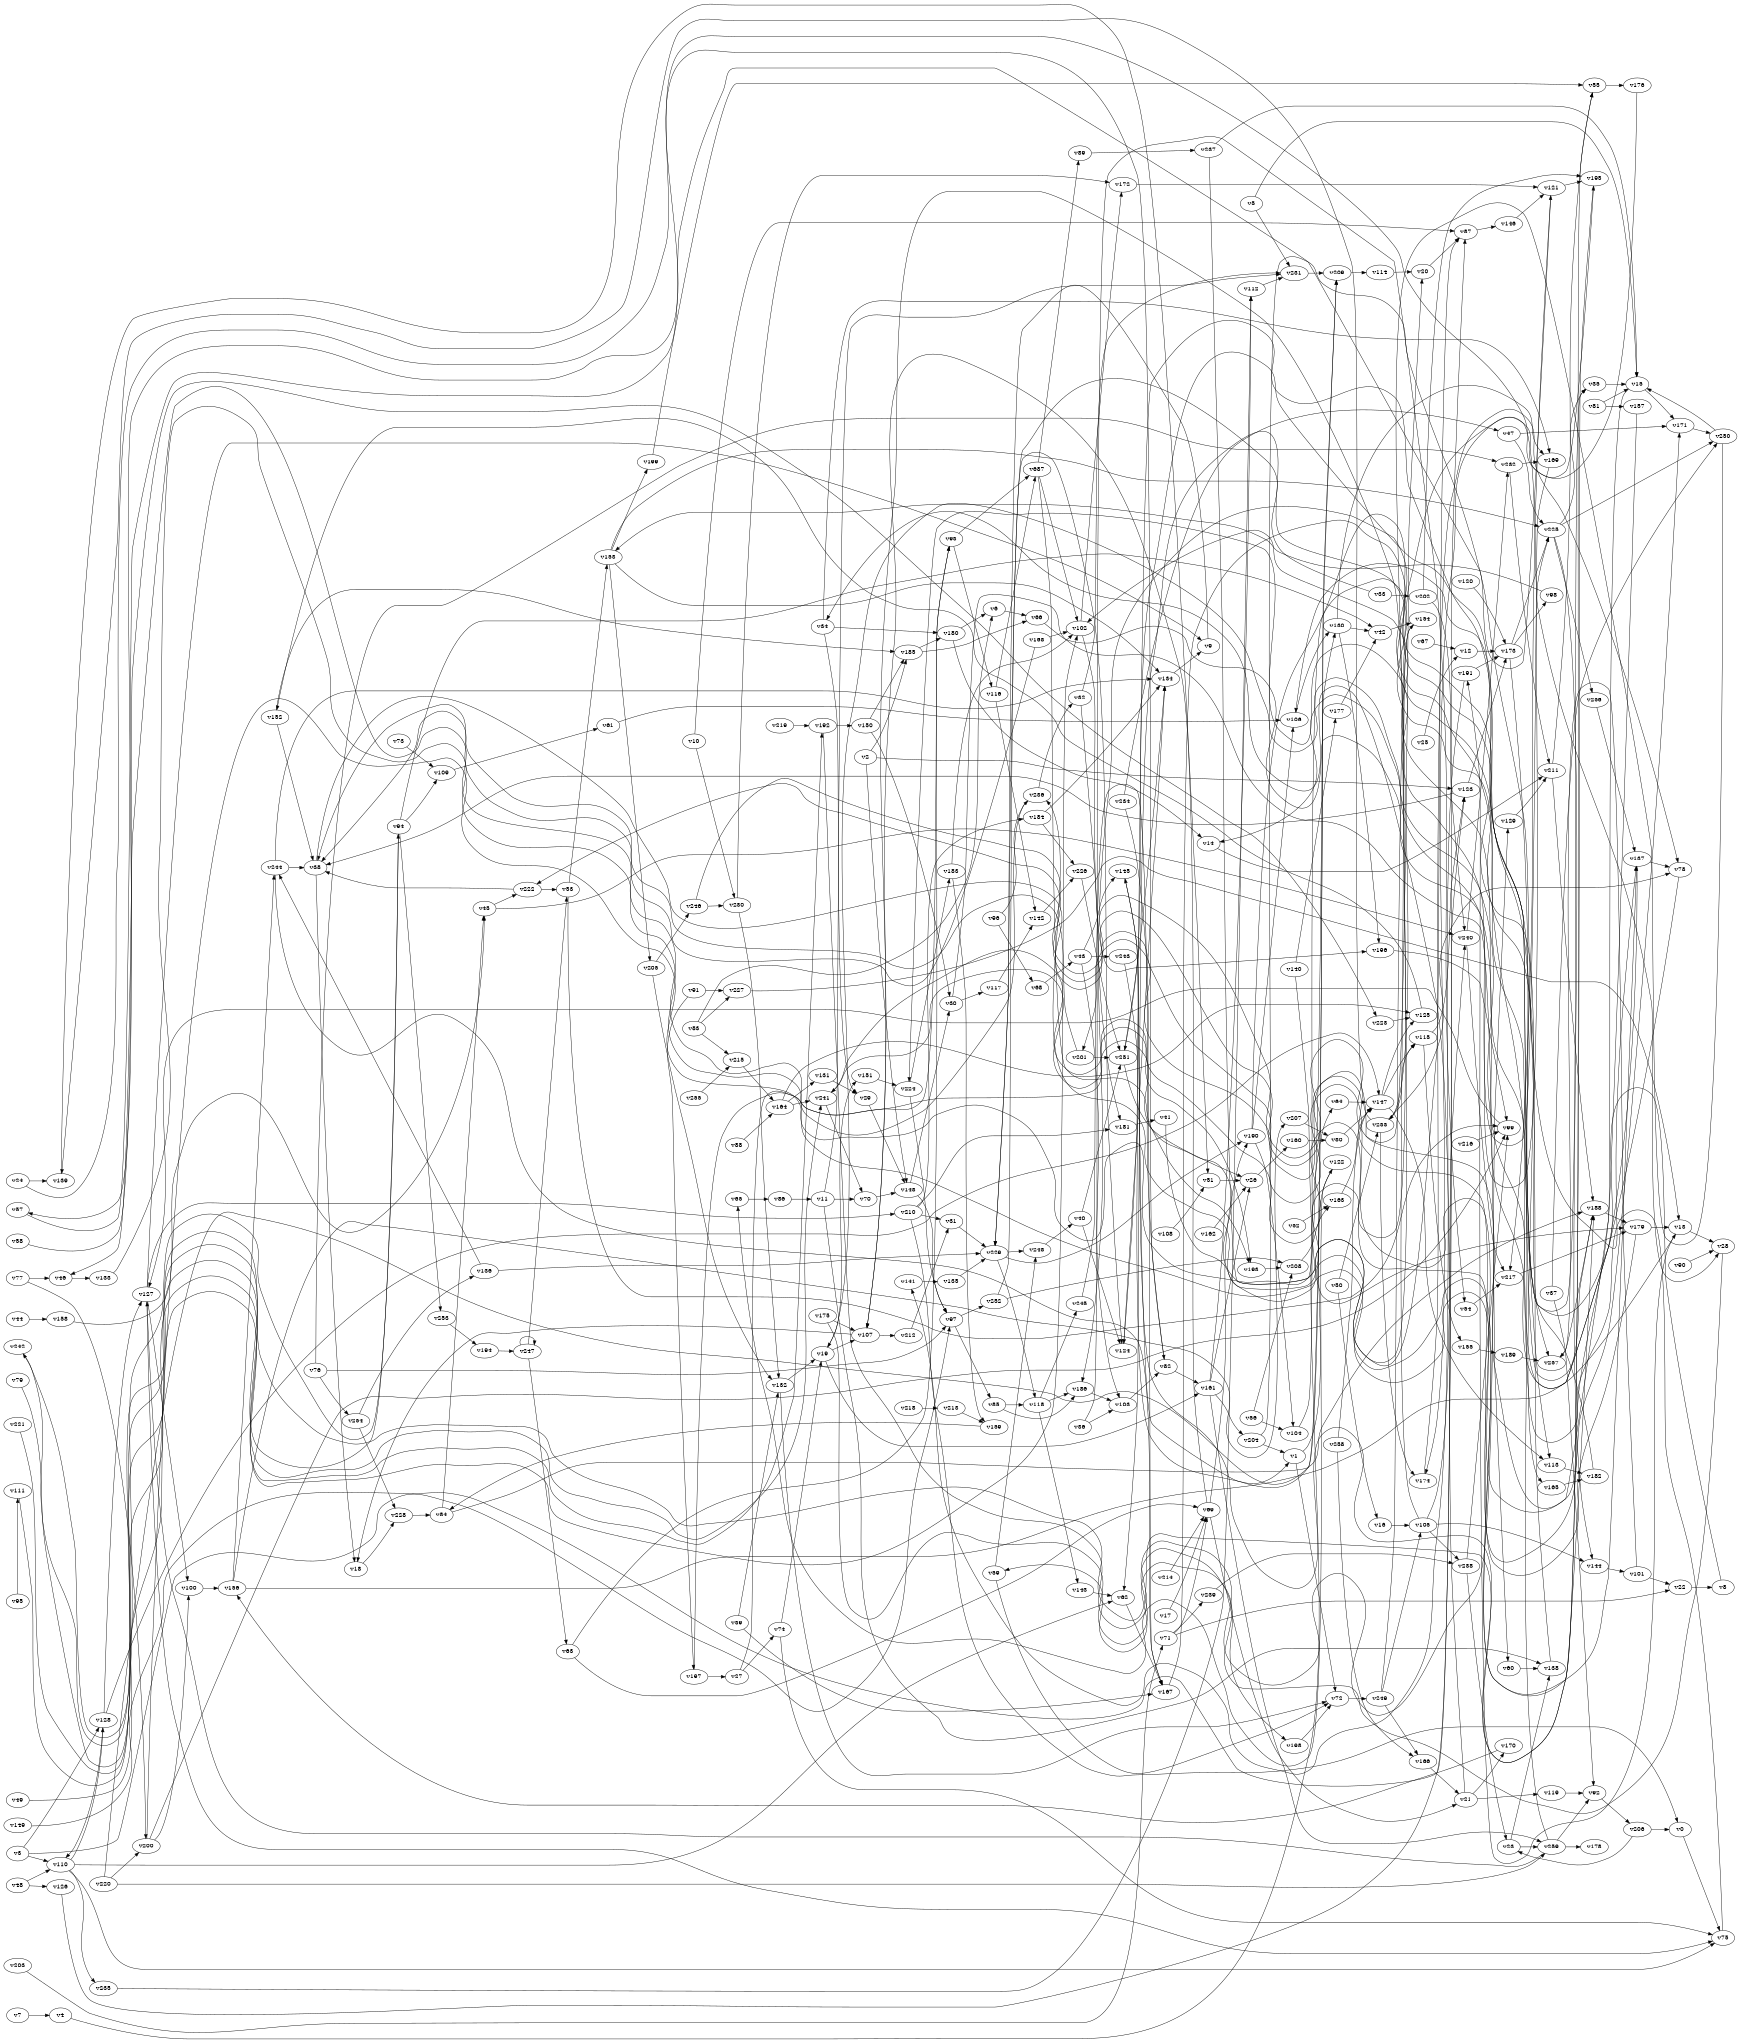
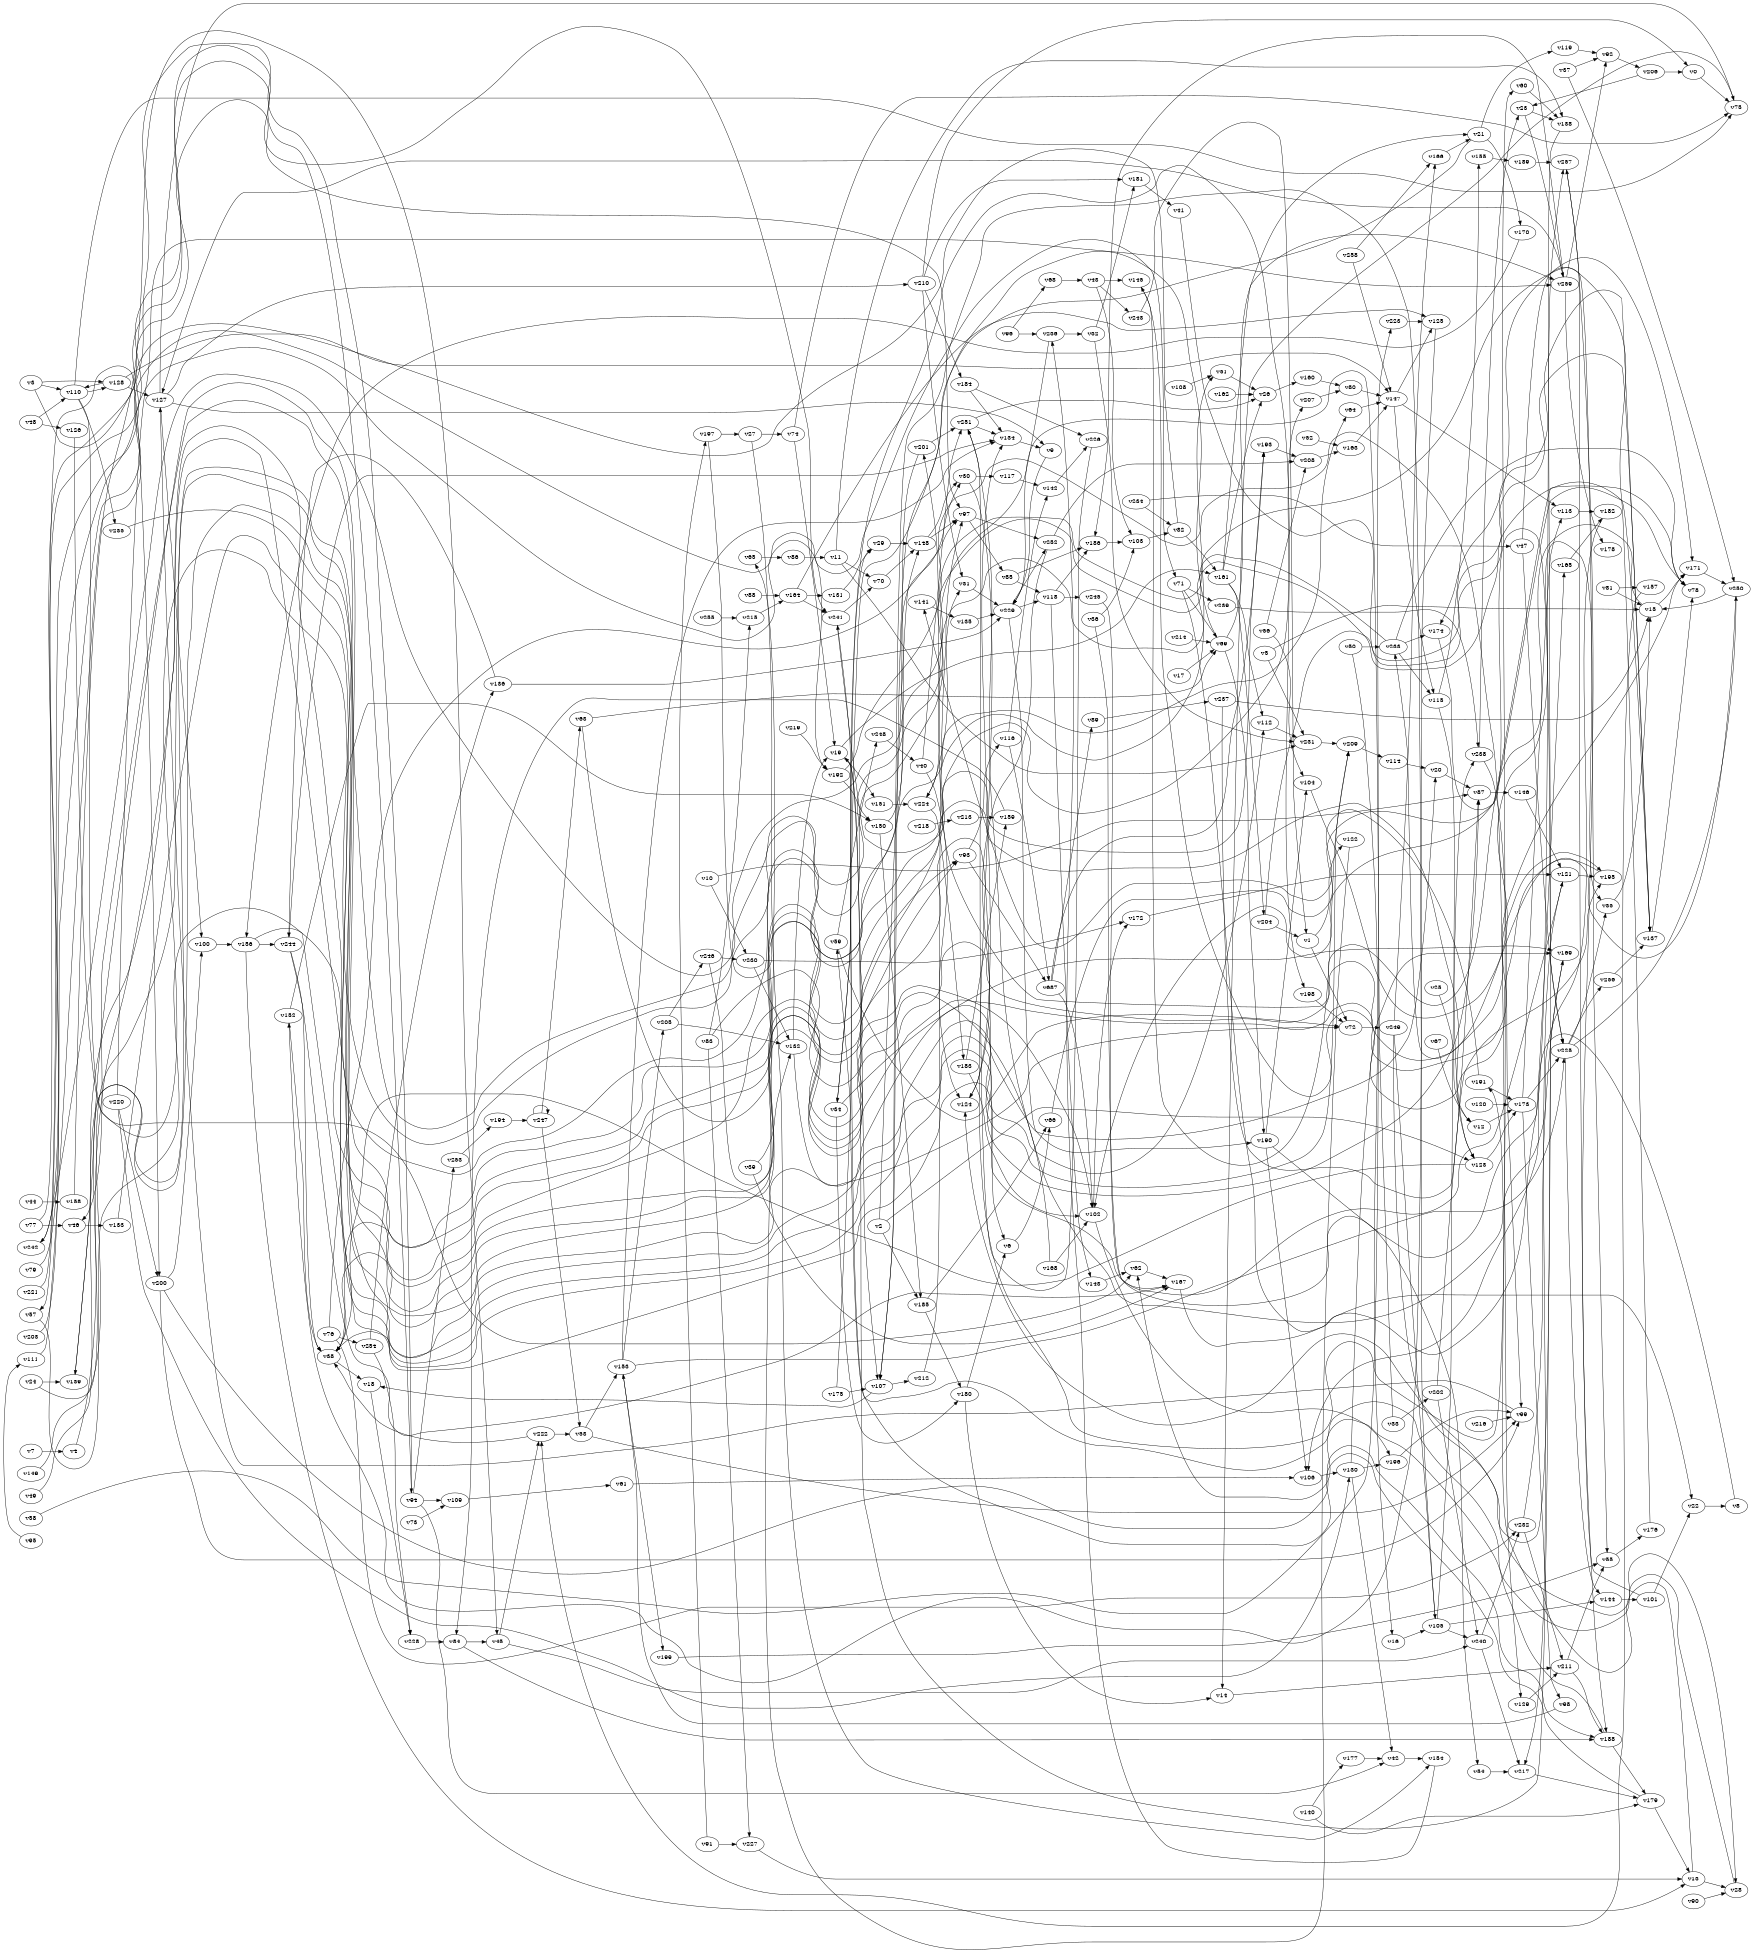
edge "v152" -> "v185": now "v152" -> "v150"
edge "v229" -> "v248": now "v229" -> "v252"
